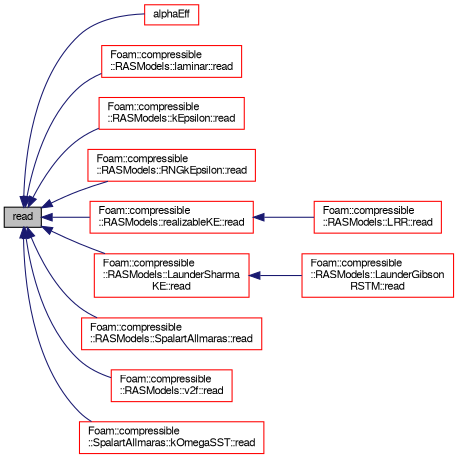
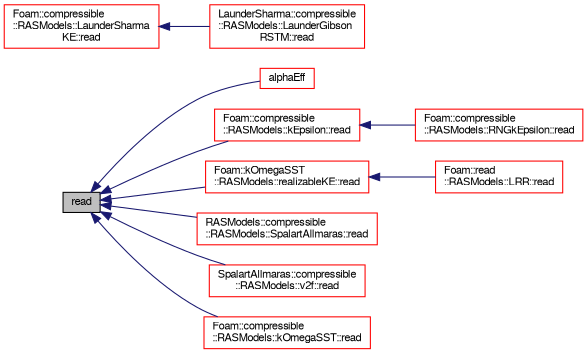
node "Foam::compressible ::RASModels::laminar::read": removed
edge "Foam::compressible ::RASModels::RNGkEpsilon::read" -> "read": now "Foam::compressible ::RASModels::RNGkEpsilon::read" -> "Foam::compressible ::RASModels::kEpsilon::read"
node "Foam::compressible ::RASModels::realizableKE::read": label "Foam::compressible ::RASModels::realizableKE::read" -> "Foam::kOmegaSST ::RASModels::realizableKE::read"
node "Foam::compressible ::RASModels::LRR::read": label "Foam::compressible ::RASModels::LRR::read" -> "Foam::read ::RASModels::LRR::read"
edge "Foam::compressible ::RASModels::LaunderSharma KE::read" -> "read": removed
node "Foam::compressible ::RASModels::LaunderGibson RSTM::read": label "Foam::compressible ::RASModels::LaunderGibson RSTM::read" -> "LaunderSharma::compressible ::RASModels::LaunderGibson RSTM::read"
node "Foam::compressible ::RASModels::SpalartAllmaras::read": label "Foam::compressible ::RASModels::SpalartAllmaras::read" -> "RASModels::compressible ::RASModels::SpalartAllmaras::read"
node "Foam::compressible ::RASModels::v2f::read": label "Foam::compressible ::RASModels::v2f::read" -> "SpalartAllmaras::compressible ::RASModels::v2f::read"
node "Foam::compressible ::SpalartAllmaras::kOmegaSST::read": label "Foam::compressible ::SpalartAllmaras::kOmegaSST::read" -> "Foam::compressible ::RASModels::kOmegaSST::read"
